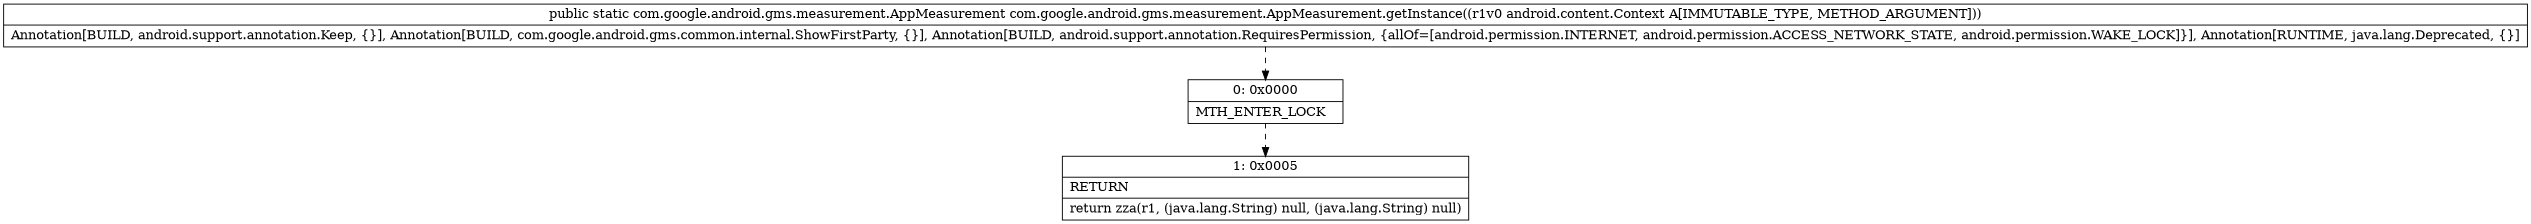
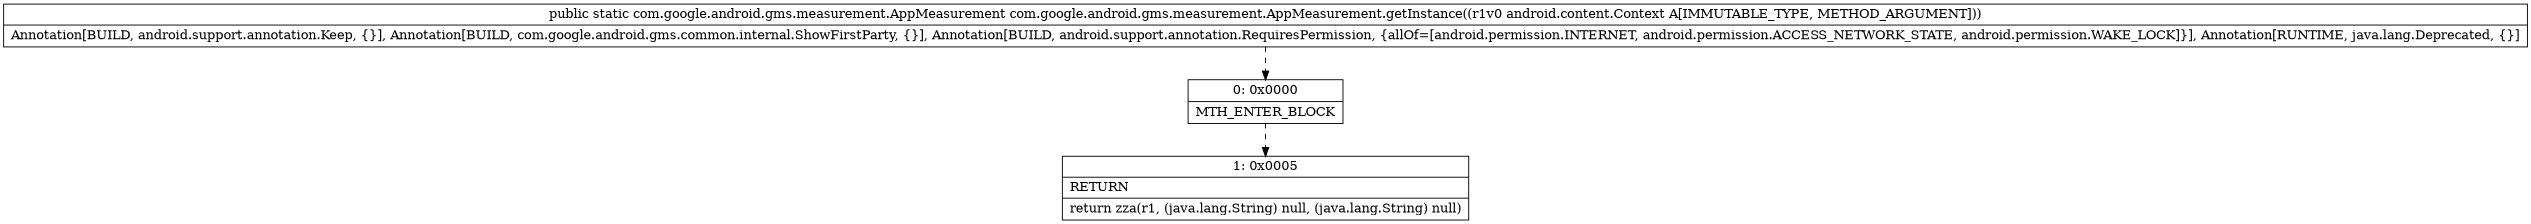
node "0: 0x0000": text "MTH_ENTER_LOCK" -> "MTH_ENTER_BLOCK"
